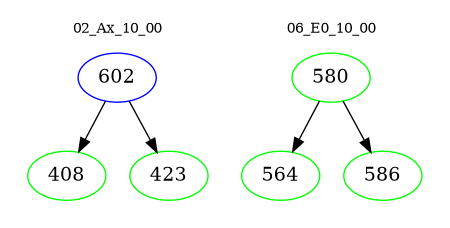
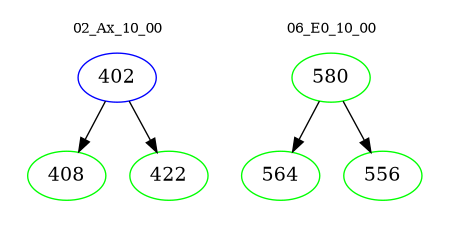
node "602": label "602" -> "402"
node "423": label "423" -> "422"
node "586": label "586" -> "556"
